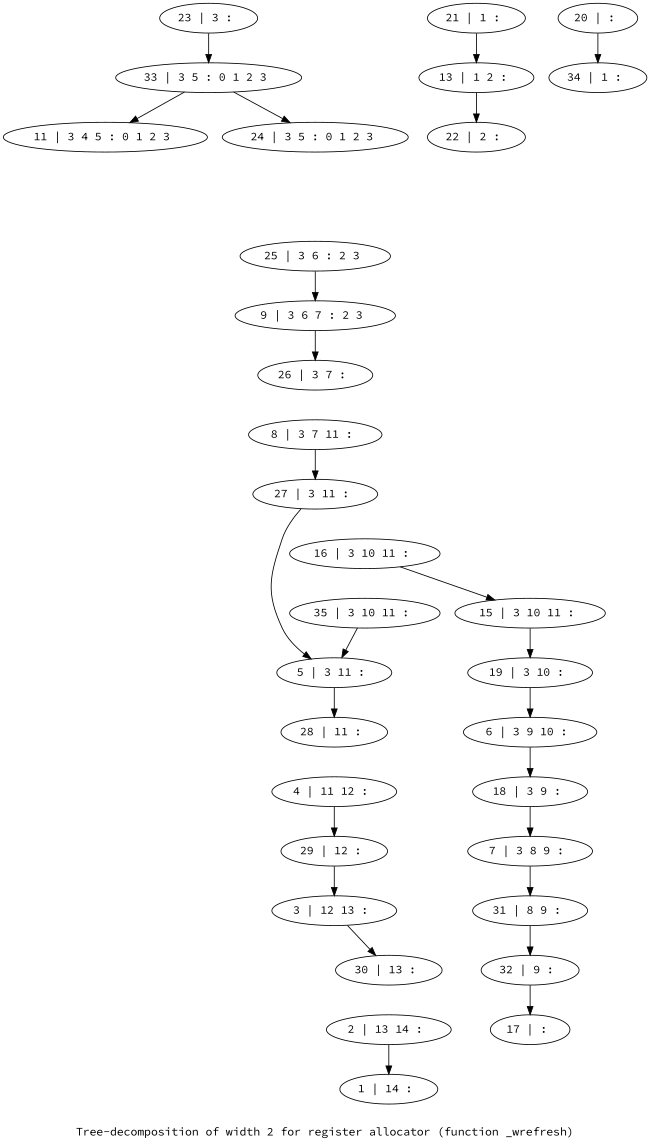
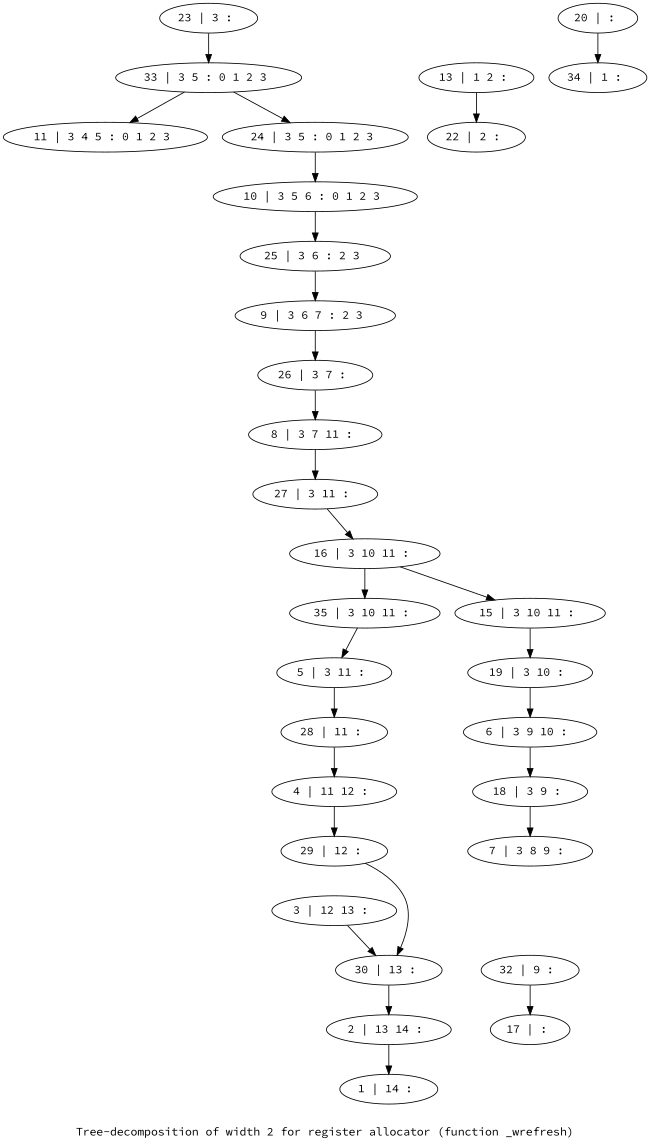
node "21 | 1 :": removed
node "10 | 3 5 6 : 0 1 2 3": added
edge "26 | 3 7 :" -> "8 | 3 7 11 :": added
edge "16 | 3 10 11 :" -> "35 | 3 10 11 :": added
edge "27 | 3 11 :" -> "5 | 3 11 :": now "27 | 3 11 :" -> "16 | 3 10 11 :"
edge "28 | 11 :" -> "4 | 11 12 :": added
edge "29 | 12 :" -> "3 | 12 13 :": now "29 | 12 :" -> "30 | 13 :"
node "31 | 8 9 :": removed
edge "30 | 13 :" -> "2 | 13 14 :": added
